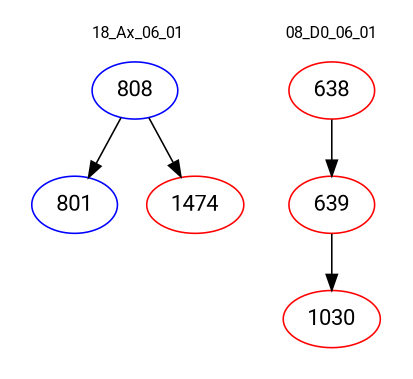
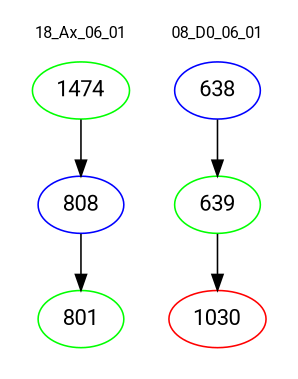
node "638": color red -> blue
edge "808" -> "1474": reversed
node "801": color blue -> green
node "1474": color red -> green
node "639": color red -> green
